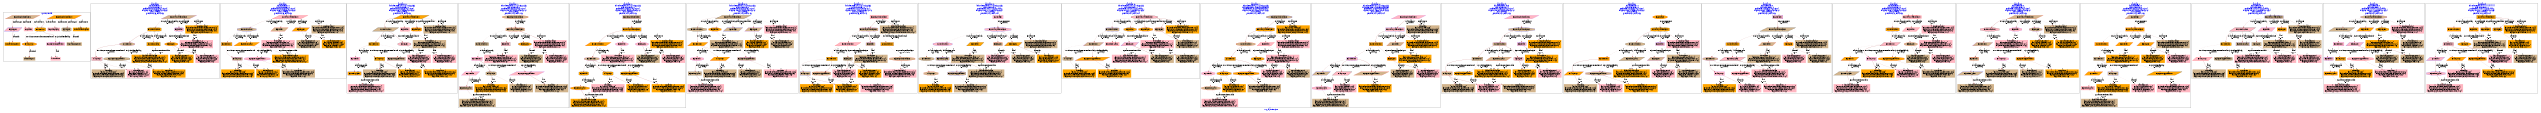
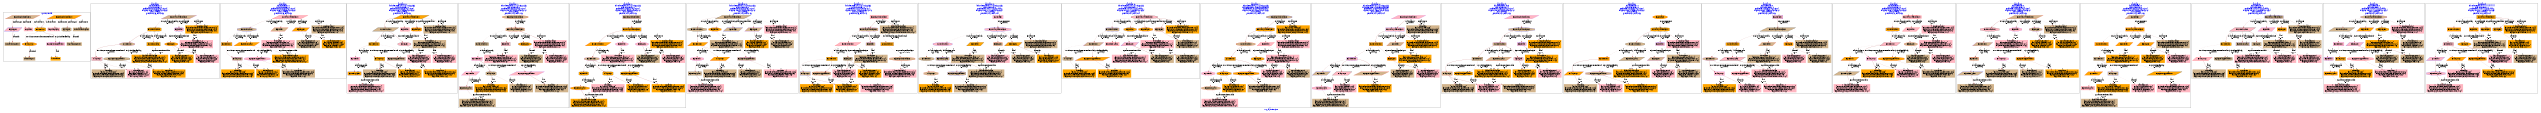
node "birth_data_and_place": fillcolor orange -> tan
node "occupation_type_uri": fillcolor orange -> tan
node "artist_name": fillcolor lightpink -> orange
